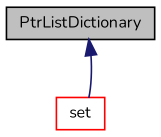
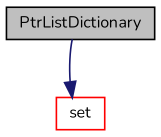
edge "set" -> "PtrListDictionary": reversed
